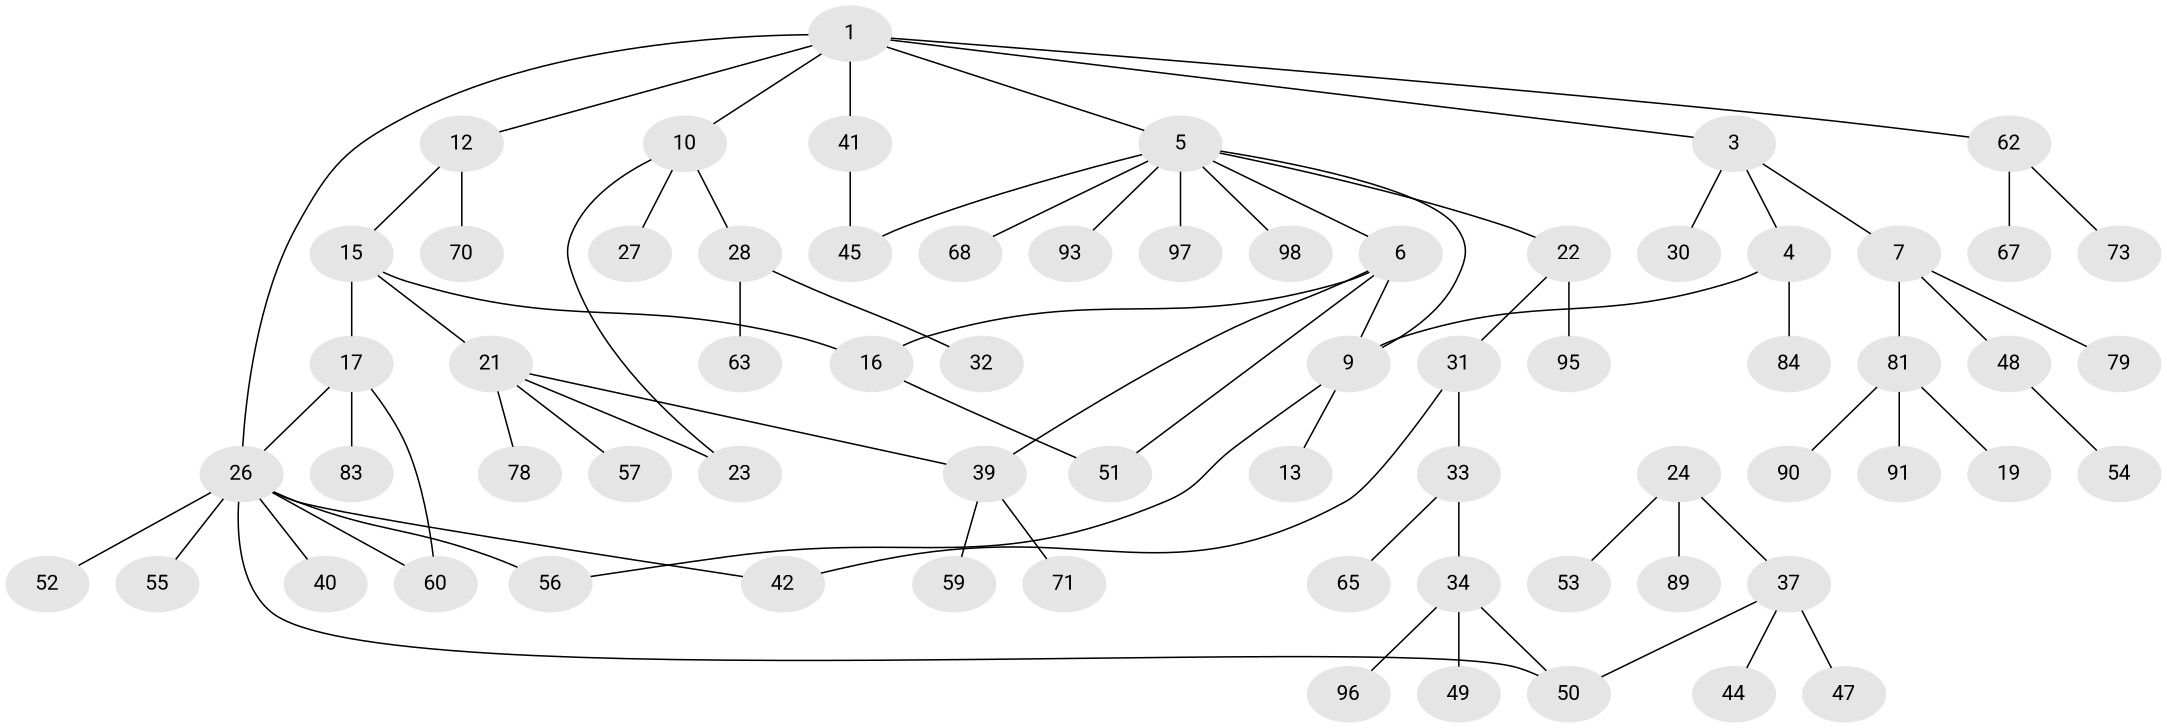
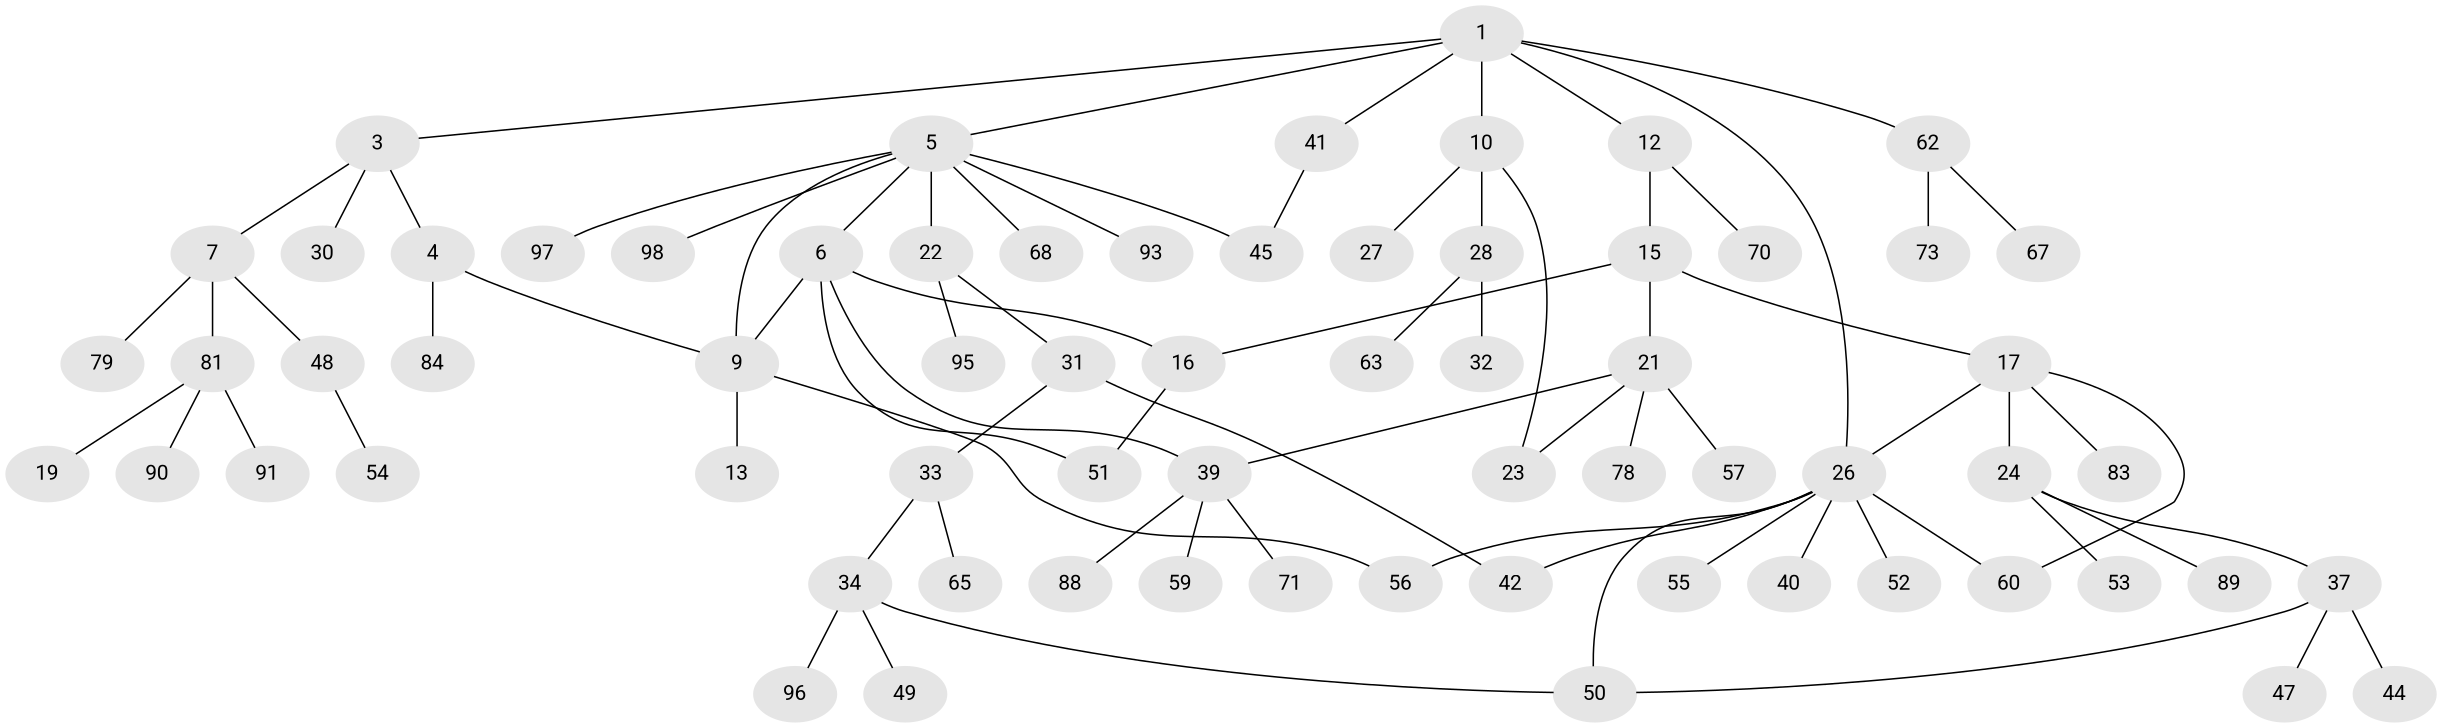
edge "17" -- "24": added
node "88": added
